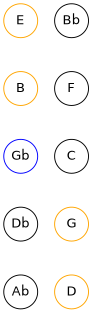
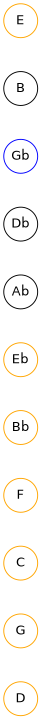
node "Bb": color black -> orange
node "B": color orange -> black
node "F": color black -> orange
node "C": color black -> orange
node "Eb": added
